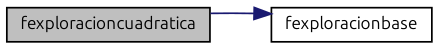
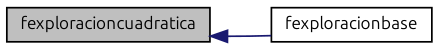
edge "fexploracioncuadratica" -> "fexploracionbase": reversed
